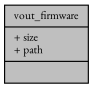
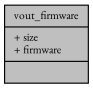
node "vout_firmware": text "+ path" -> "+ firmware"
